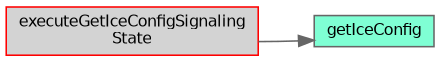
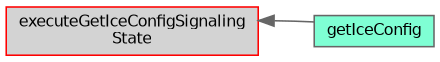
edge "executeGetIceConfigSignaling State" -> "getIceConfig": reversed
